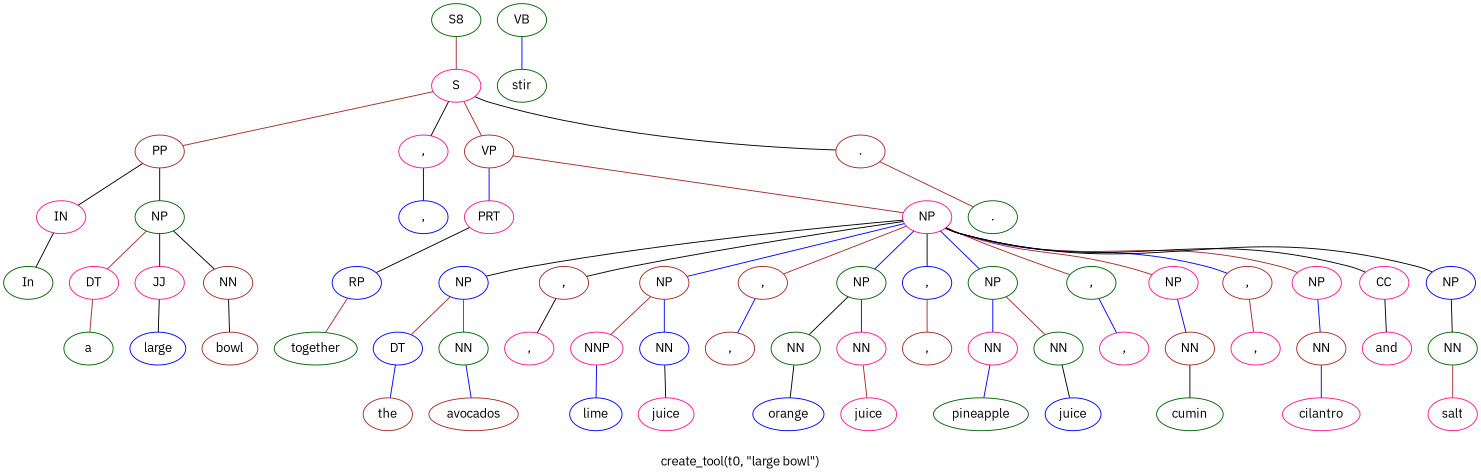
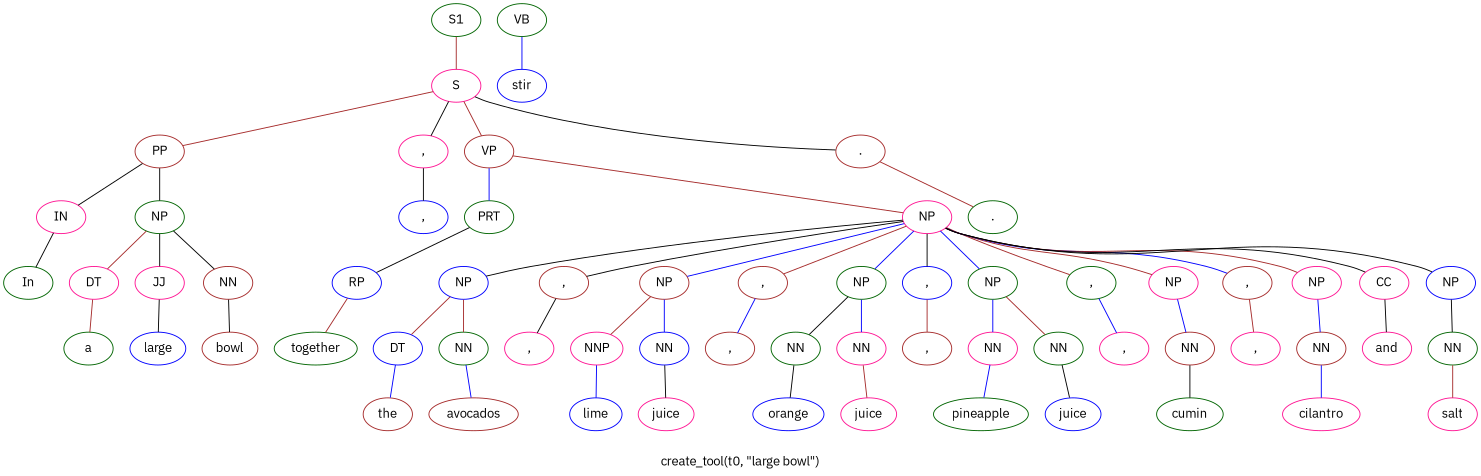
node "S8": label "S8" -> "S1"
node "stir": color darkgreen -> blue
node "PRT": color deeppink -> darkgreen
